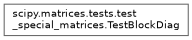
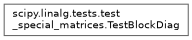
node "scipy.matrices.tests.test _special_matrices.TestBlockDiag": label "scipy.matrices.tests.test _special_matrices.TestBlockDiag" -> "scipy.linalg.tests.test _special_matrices.TestBlockDiag"
